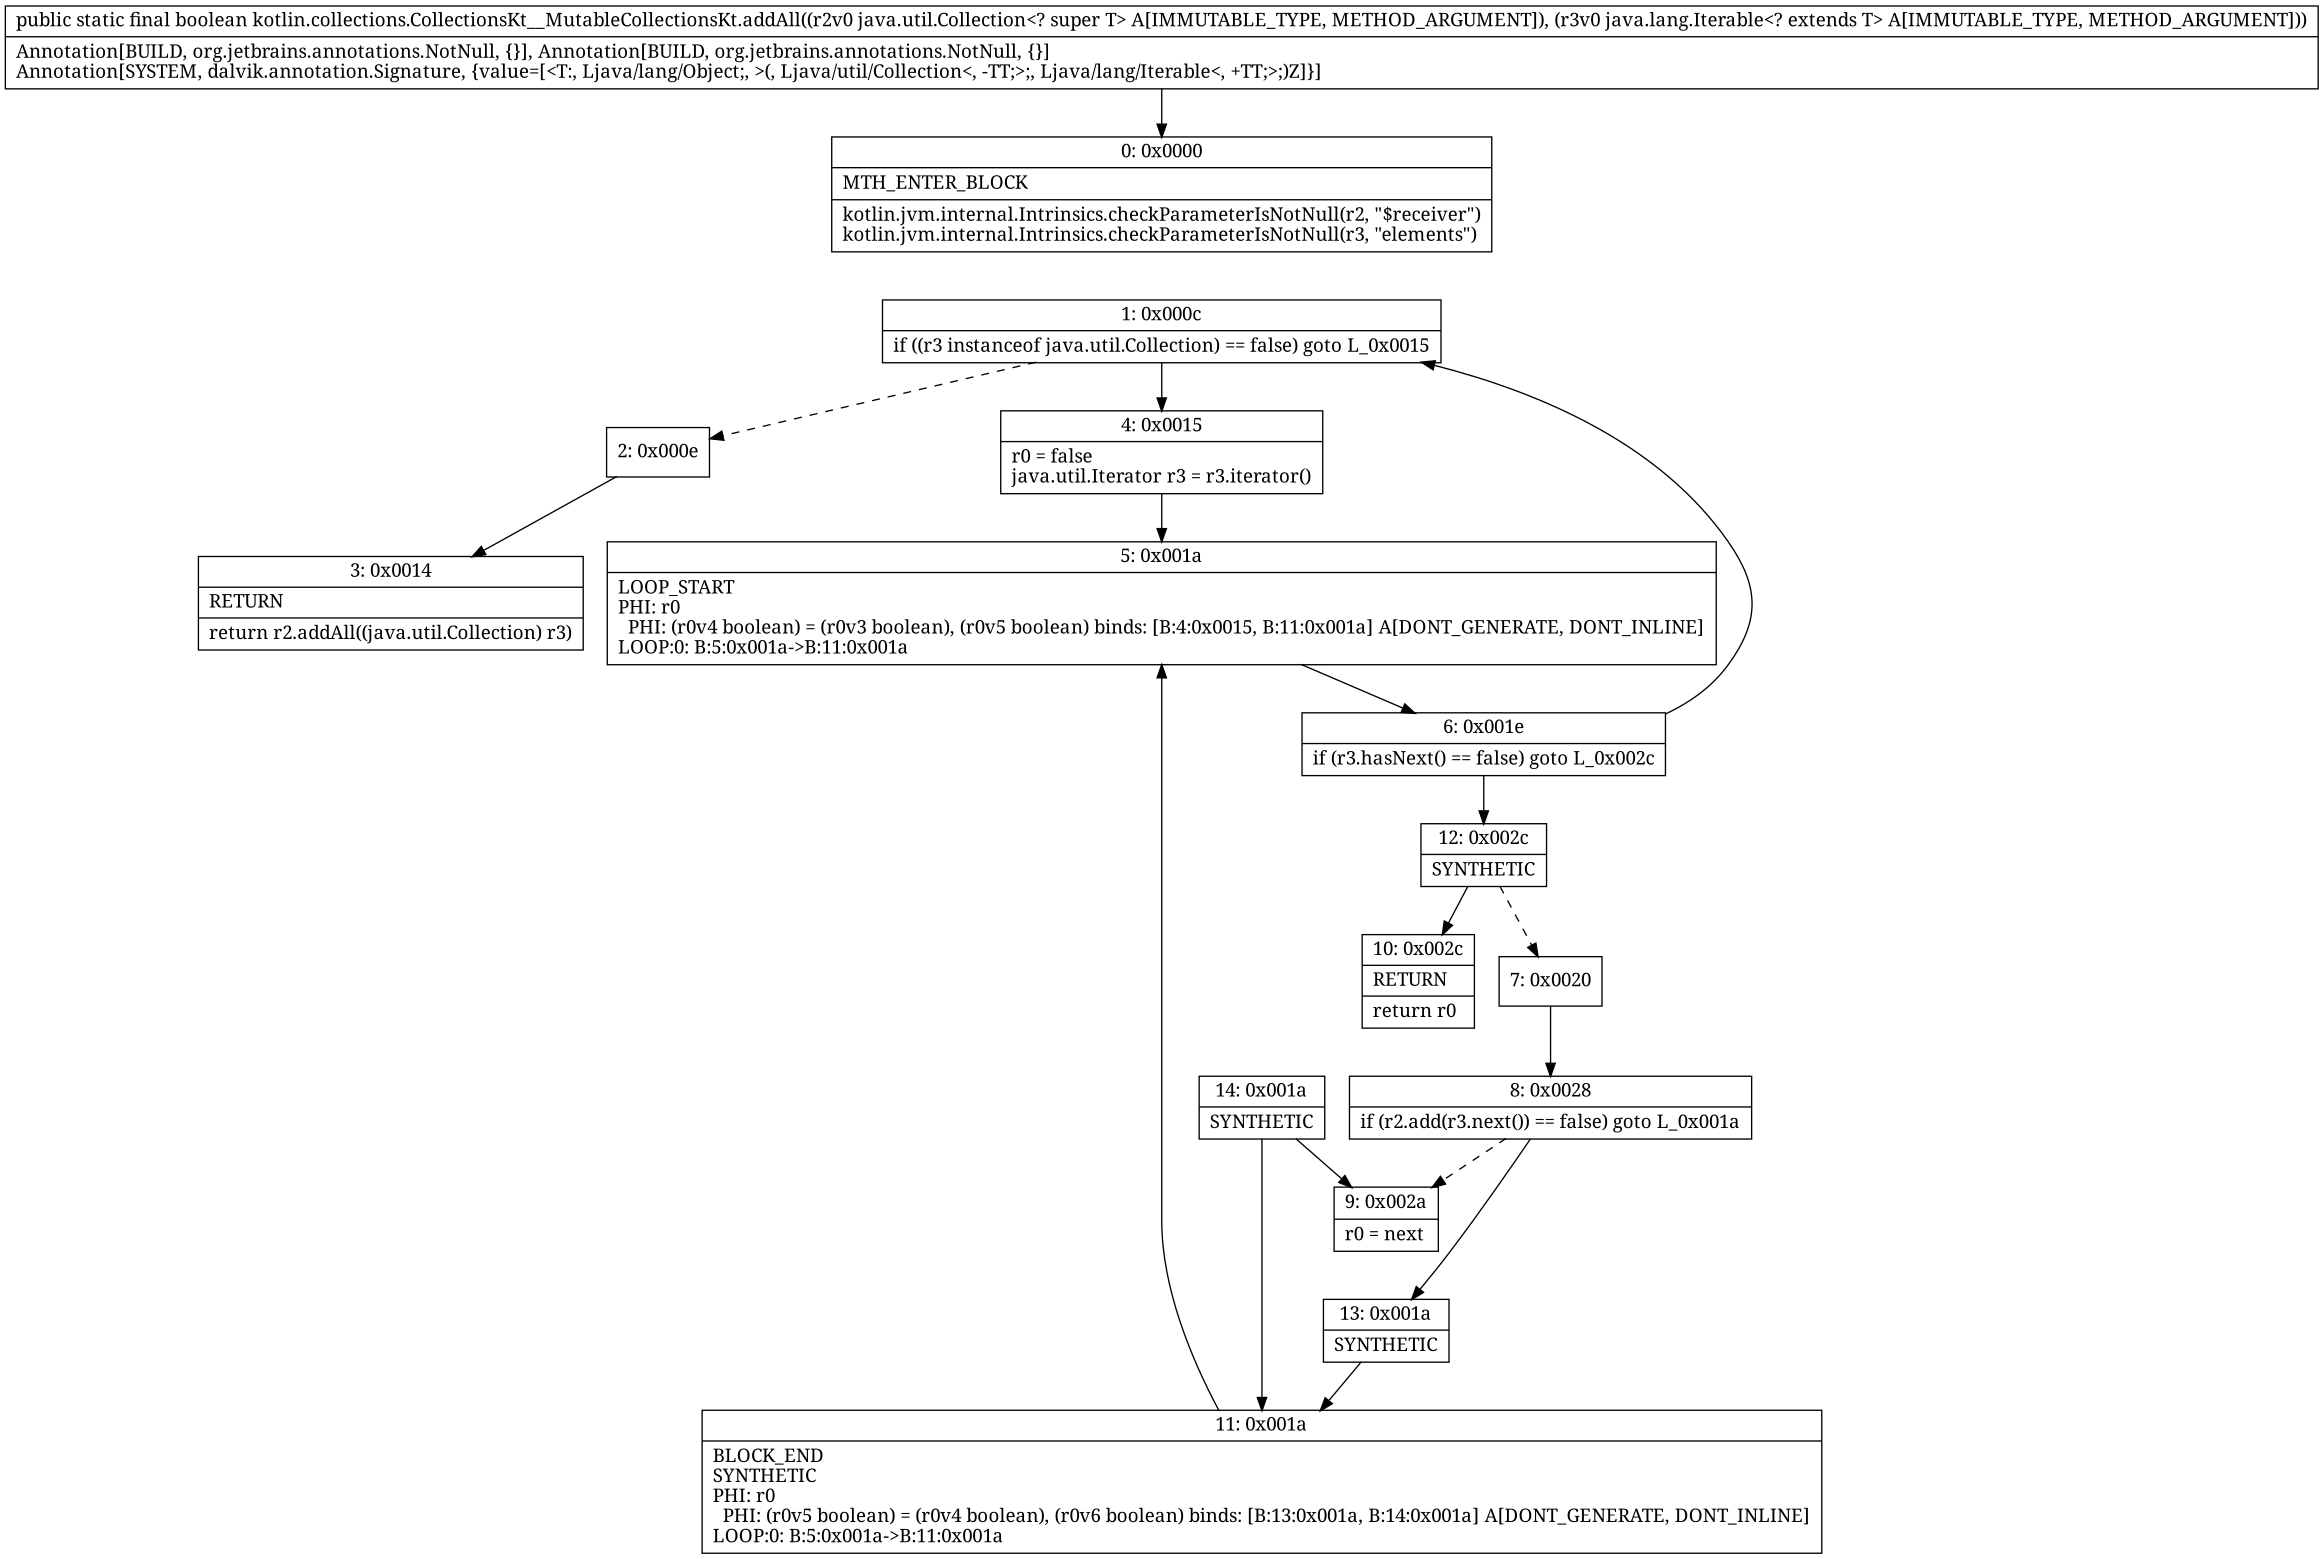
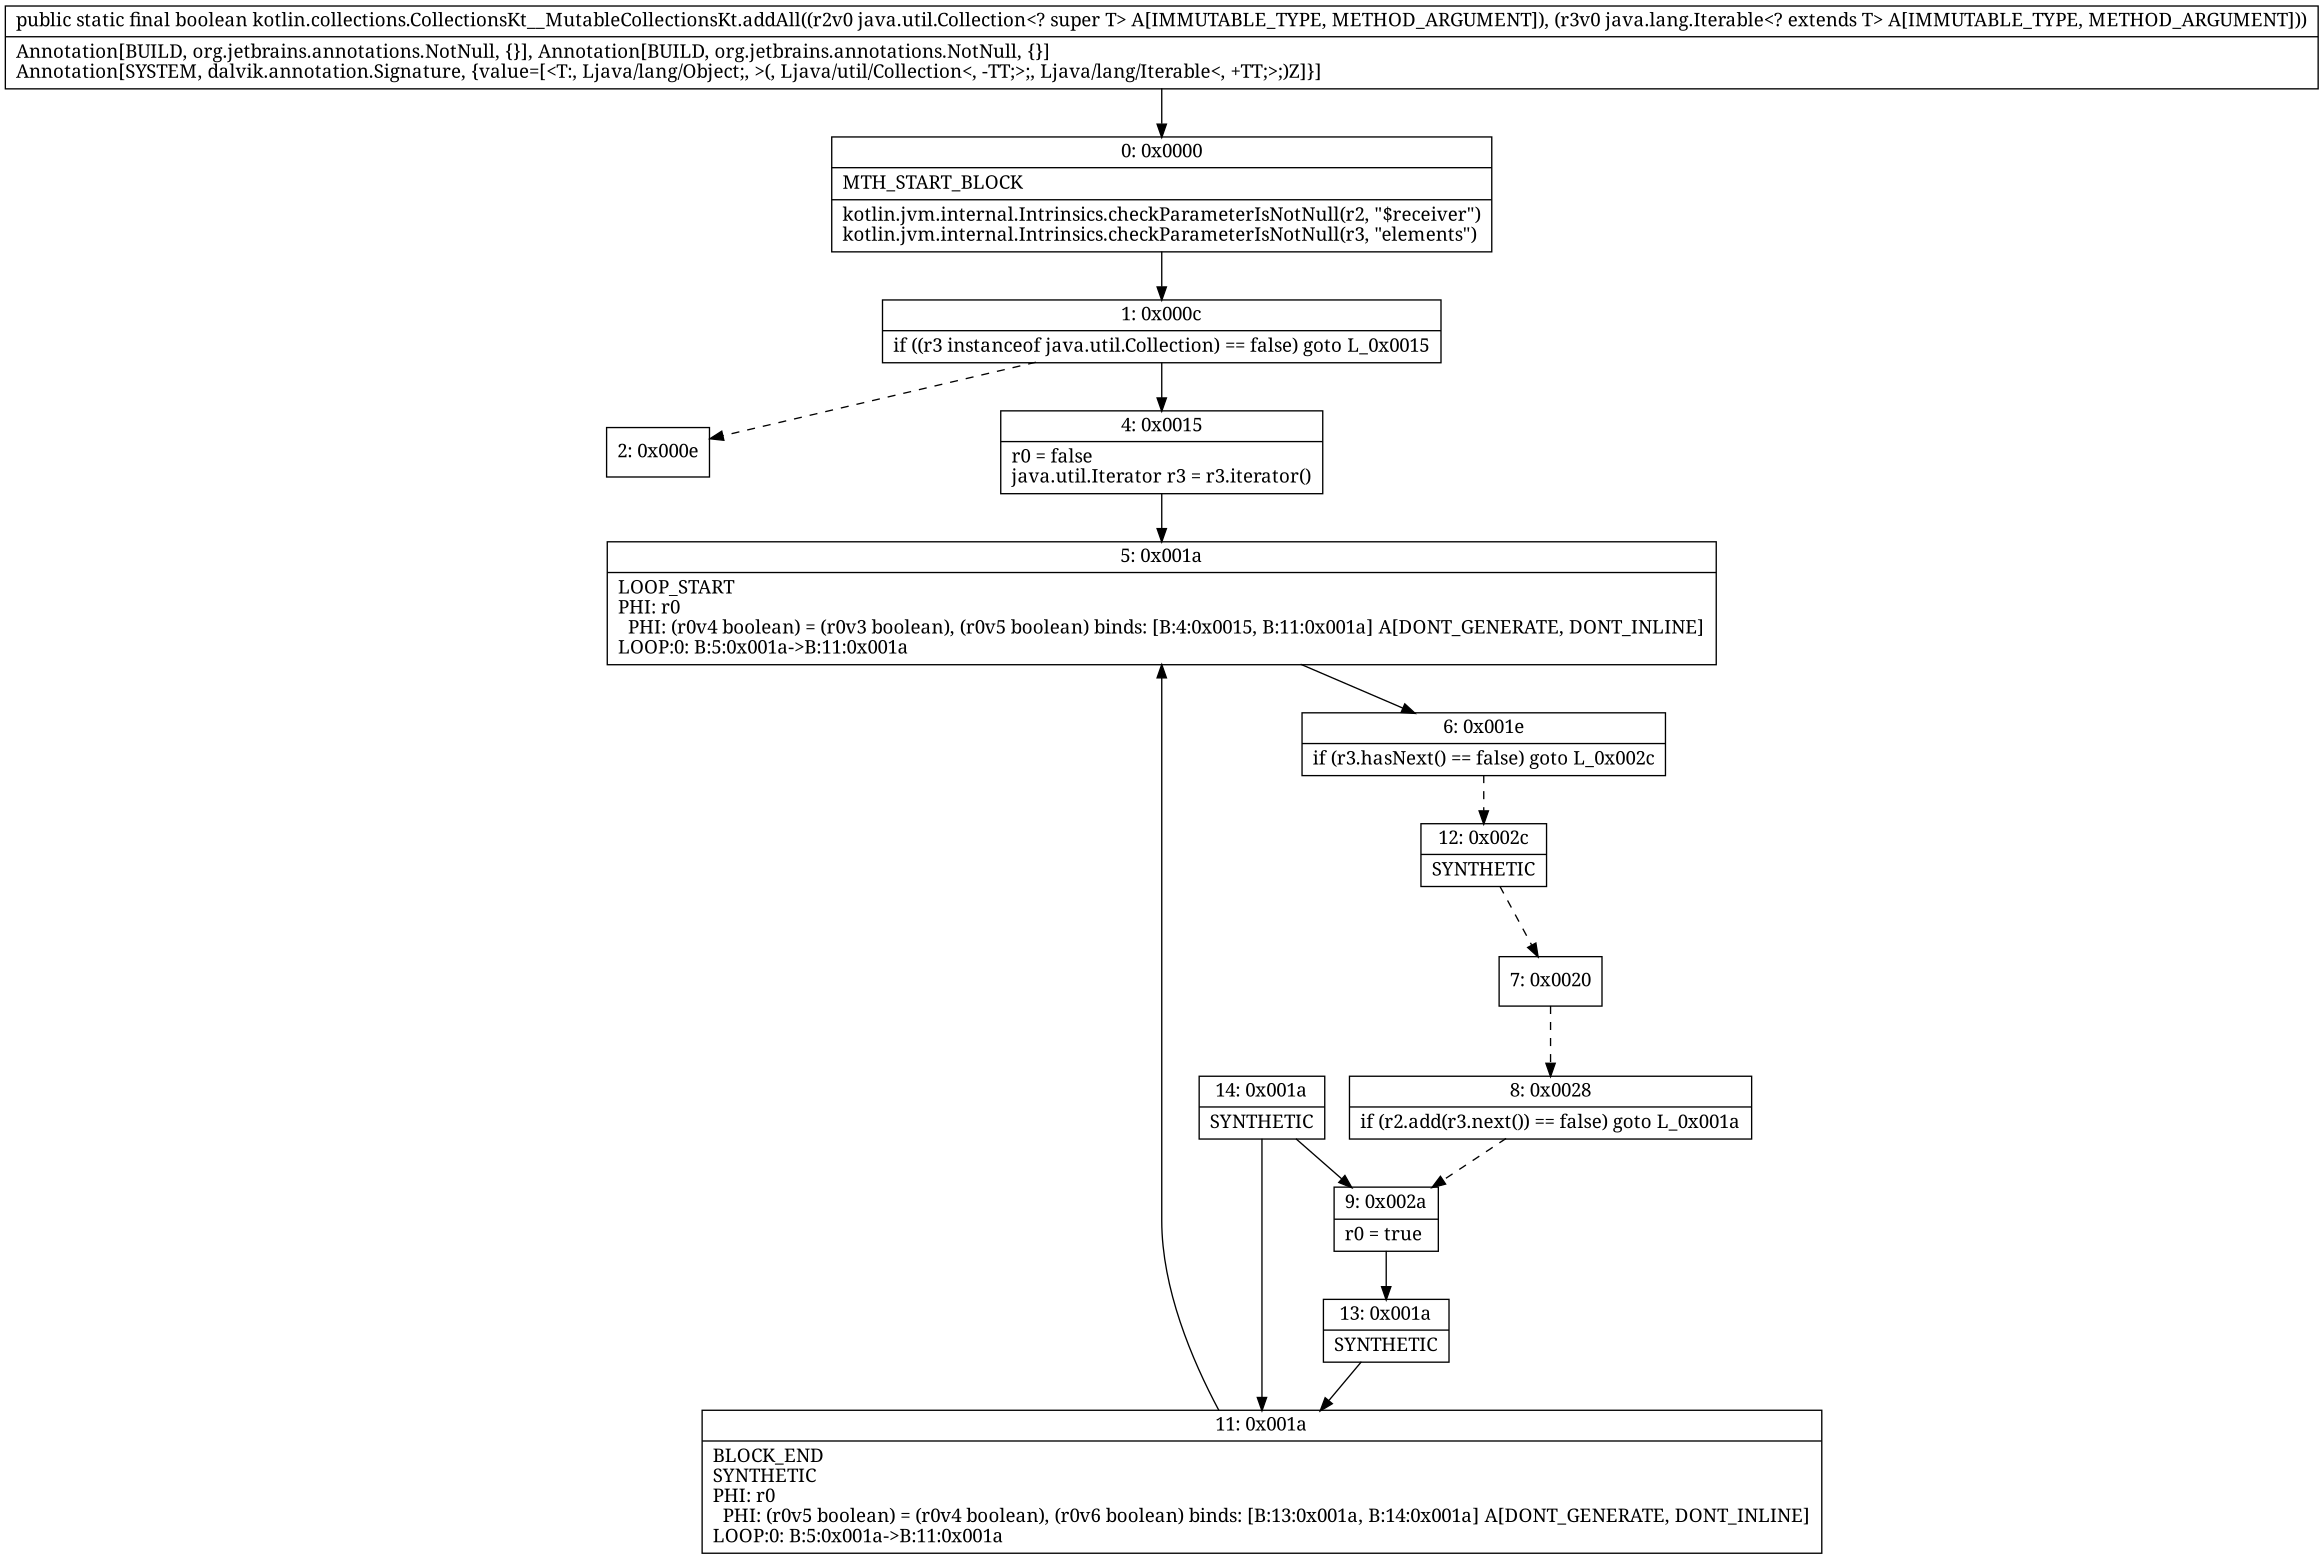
node "0: 0x0000": text "MTH_ENTER_BLOCK" -> "MTH_START_BLOCK"
edge "6: 0x001e" -> "1: 0x000c": now "0: 0x0000" -> "1: 0x000c"
node "3: 0x0014": removed
edge "6: 0x001e" -> "12: 0x002c": style solid -> dashed
node "10: 0x002c": removed
edge "7: 0x0020" -> "8: 0x0028": style solid -> dashed
edge "8: 0x0028" -> "13: 0x001a": now "9: 0x002a" -> "13: 0x001a"
node "9: 0x002a": text "r0 = next" -> "r0 = true"
